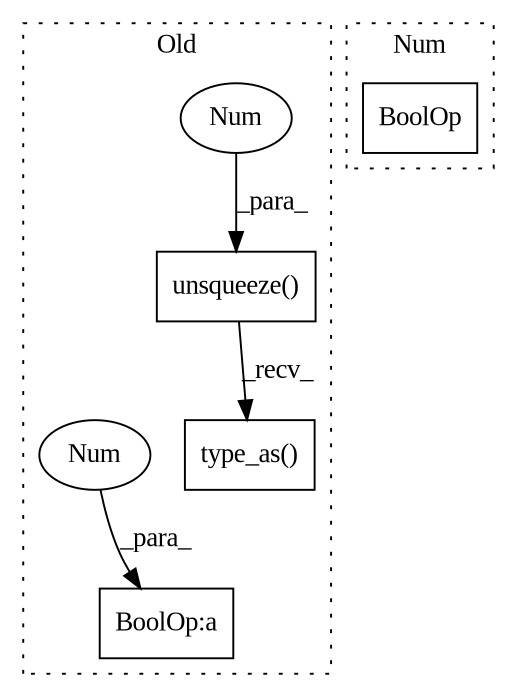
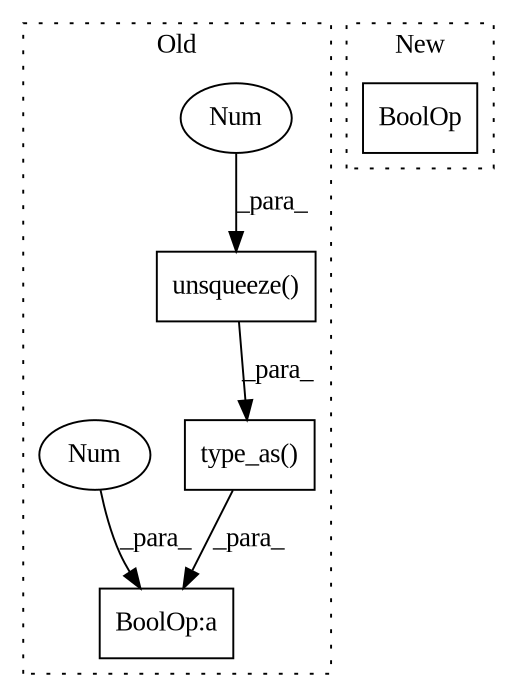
cluster "Num": label "Num" -> "New"
edge "unsqueeze()" -> "type_as()": label "_recv_" -> "_para_"
edge "type_as()" -> "BoolOp:a": added, label "_para_"
